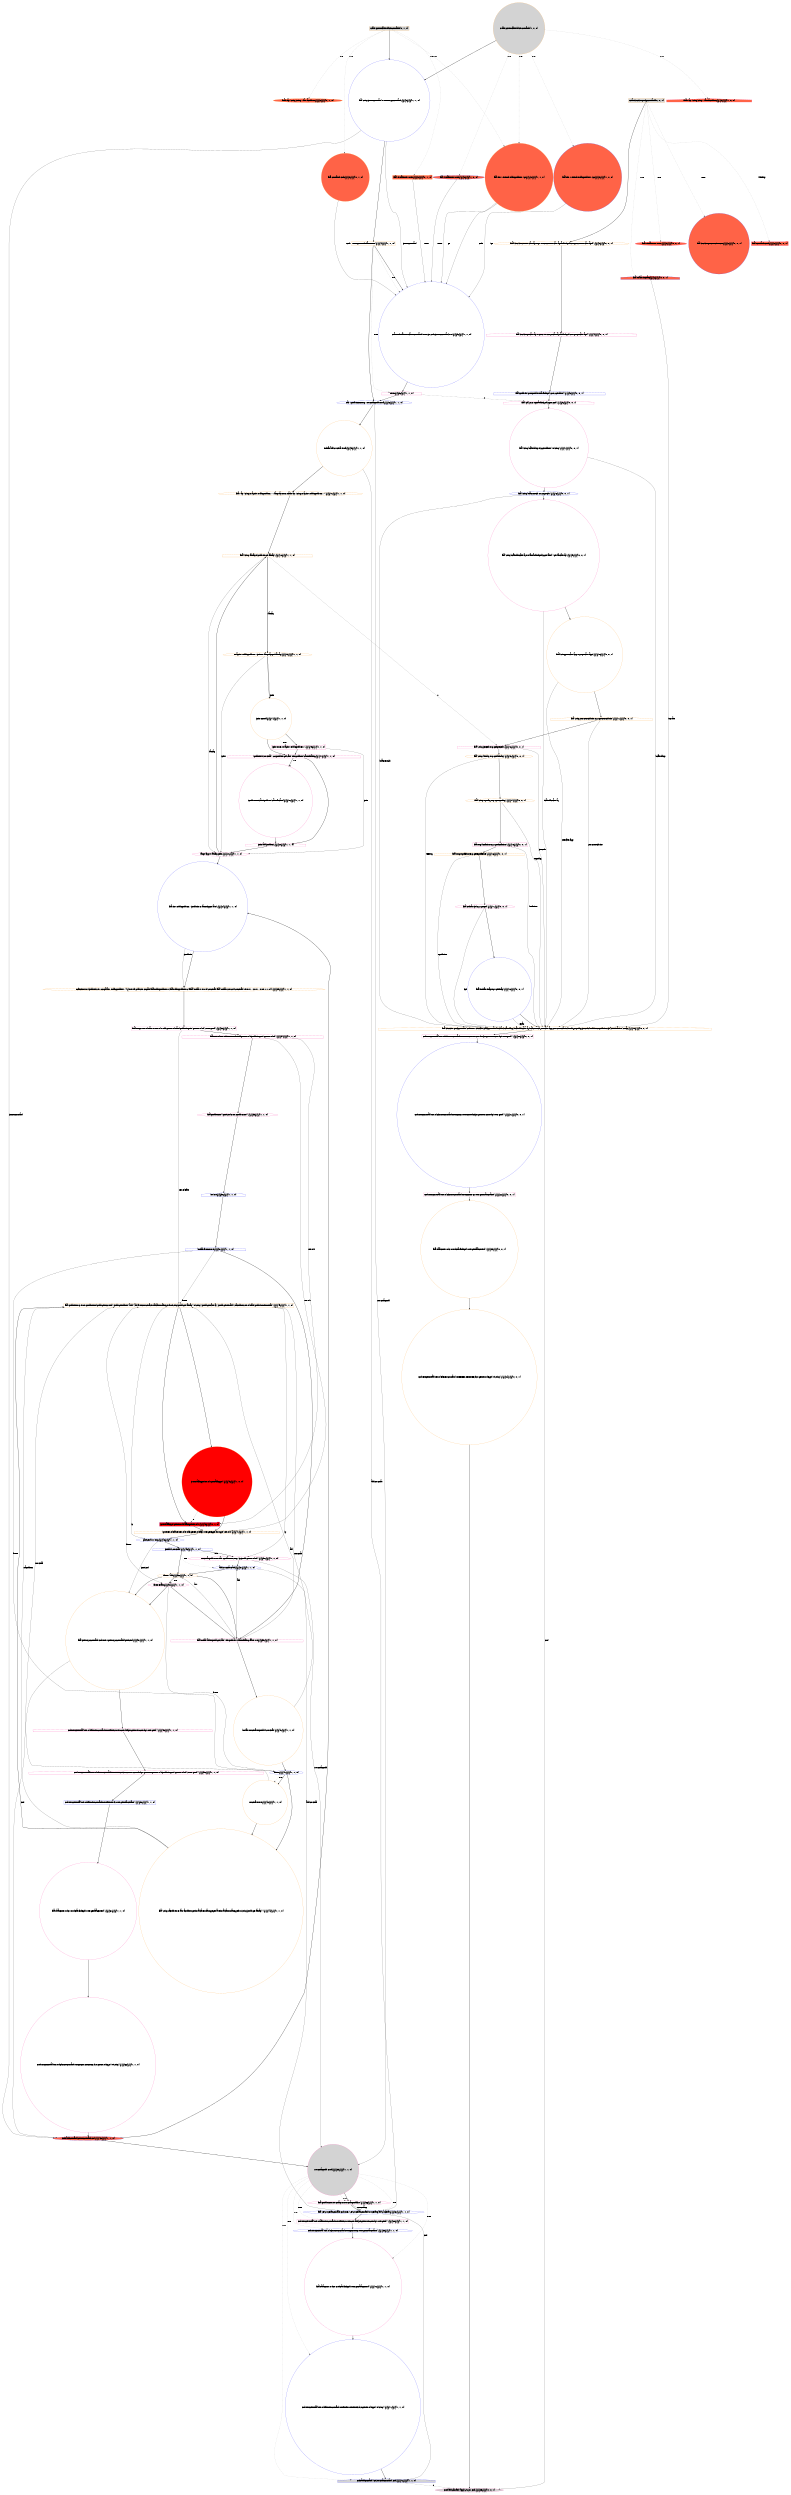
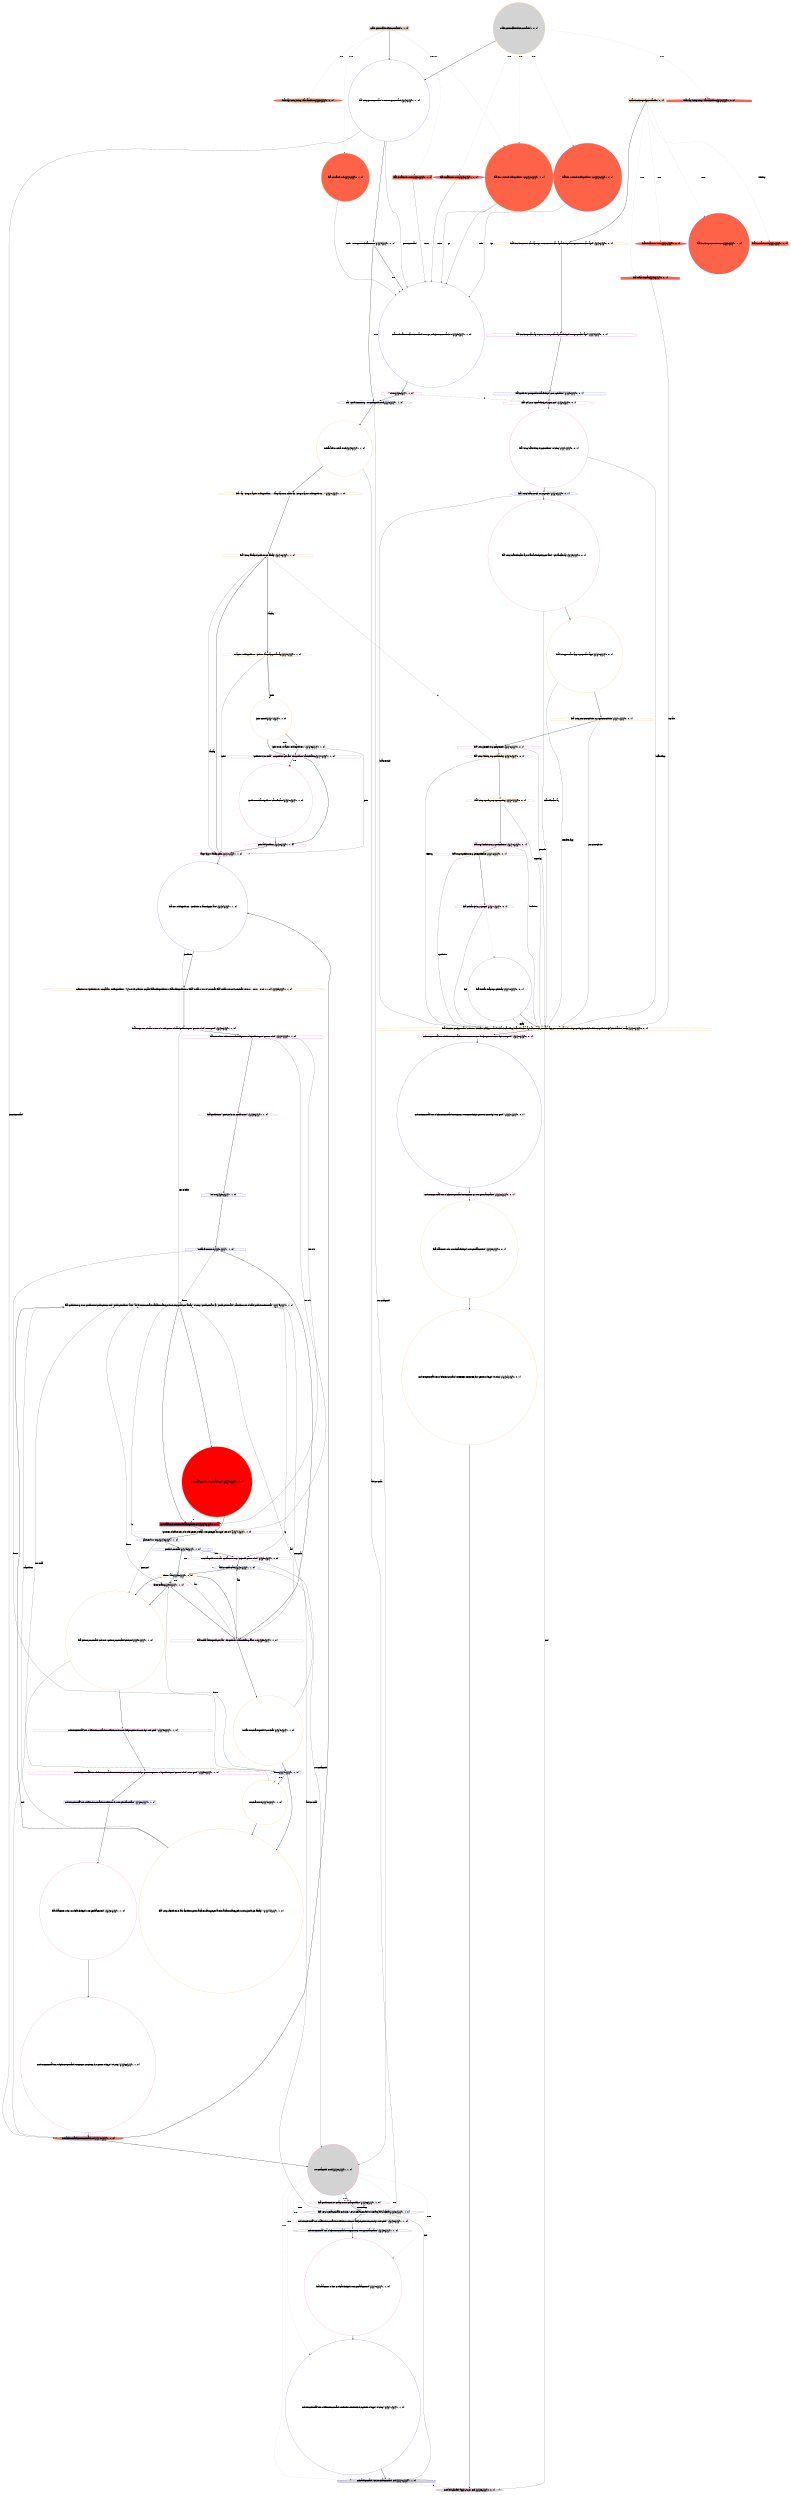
edge "final Boolean dpd = gw.getDpd()@@@17@@@['0', '0', '1']" -> "final Boolean encap = gw.getEncap()@@@18@@@['0', '0', '1']": style bold -> dotted
edge "firstIP = false@@@54@@@['1', '1', '0']" -> "firstIP@@@41@@@['1', '1', '0']": reversed
